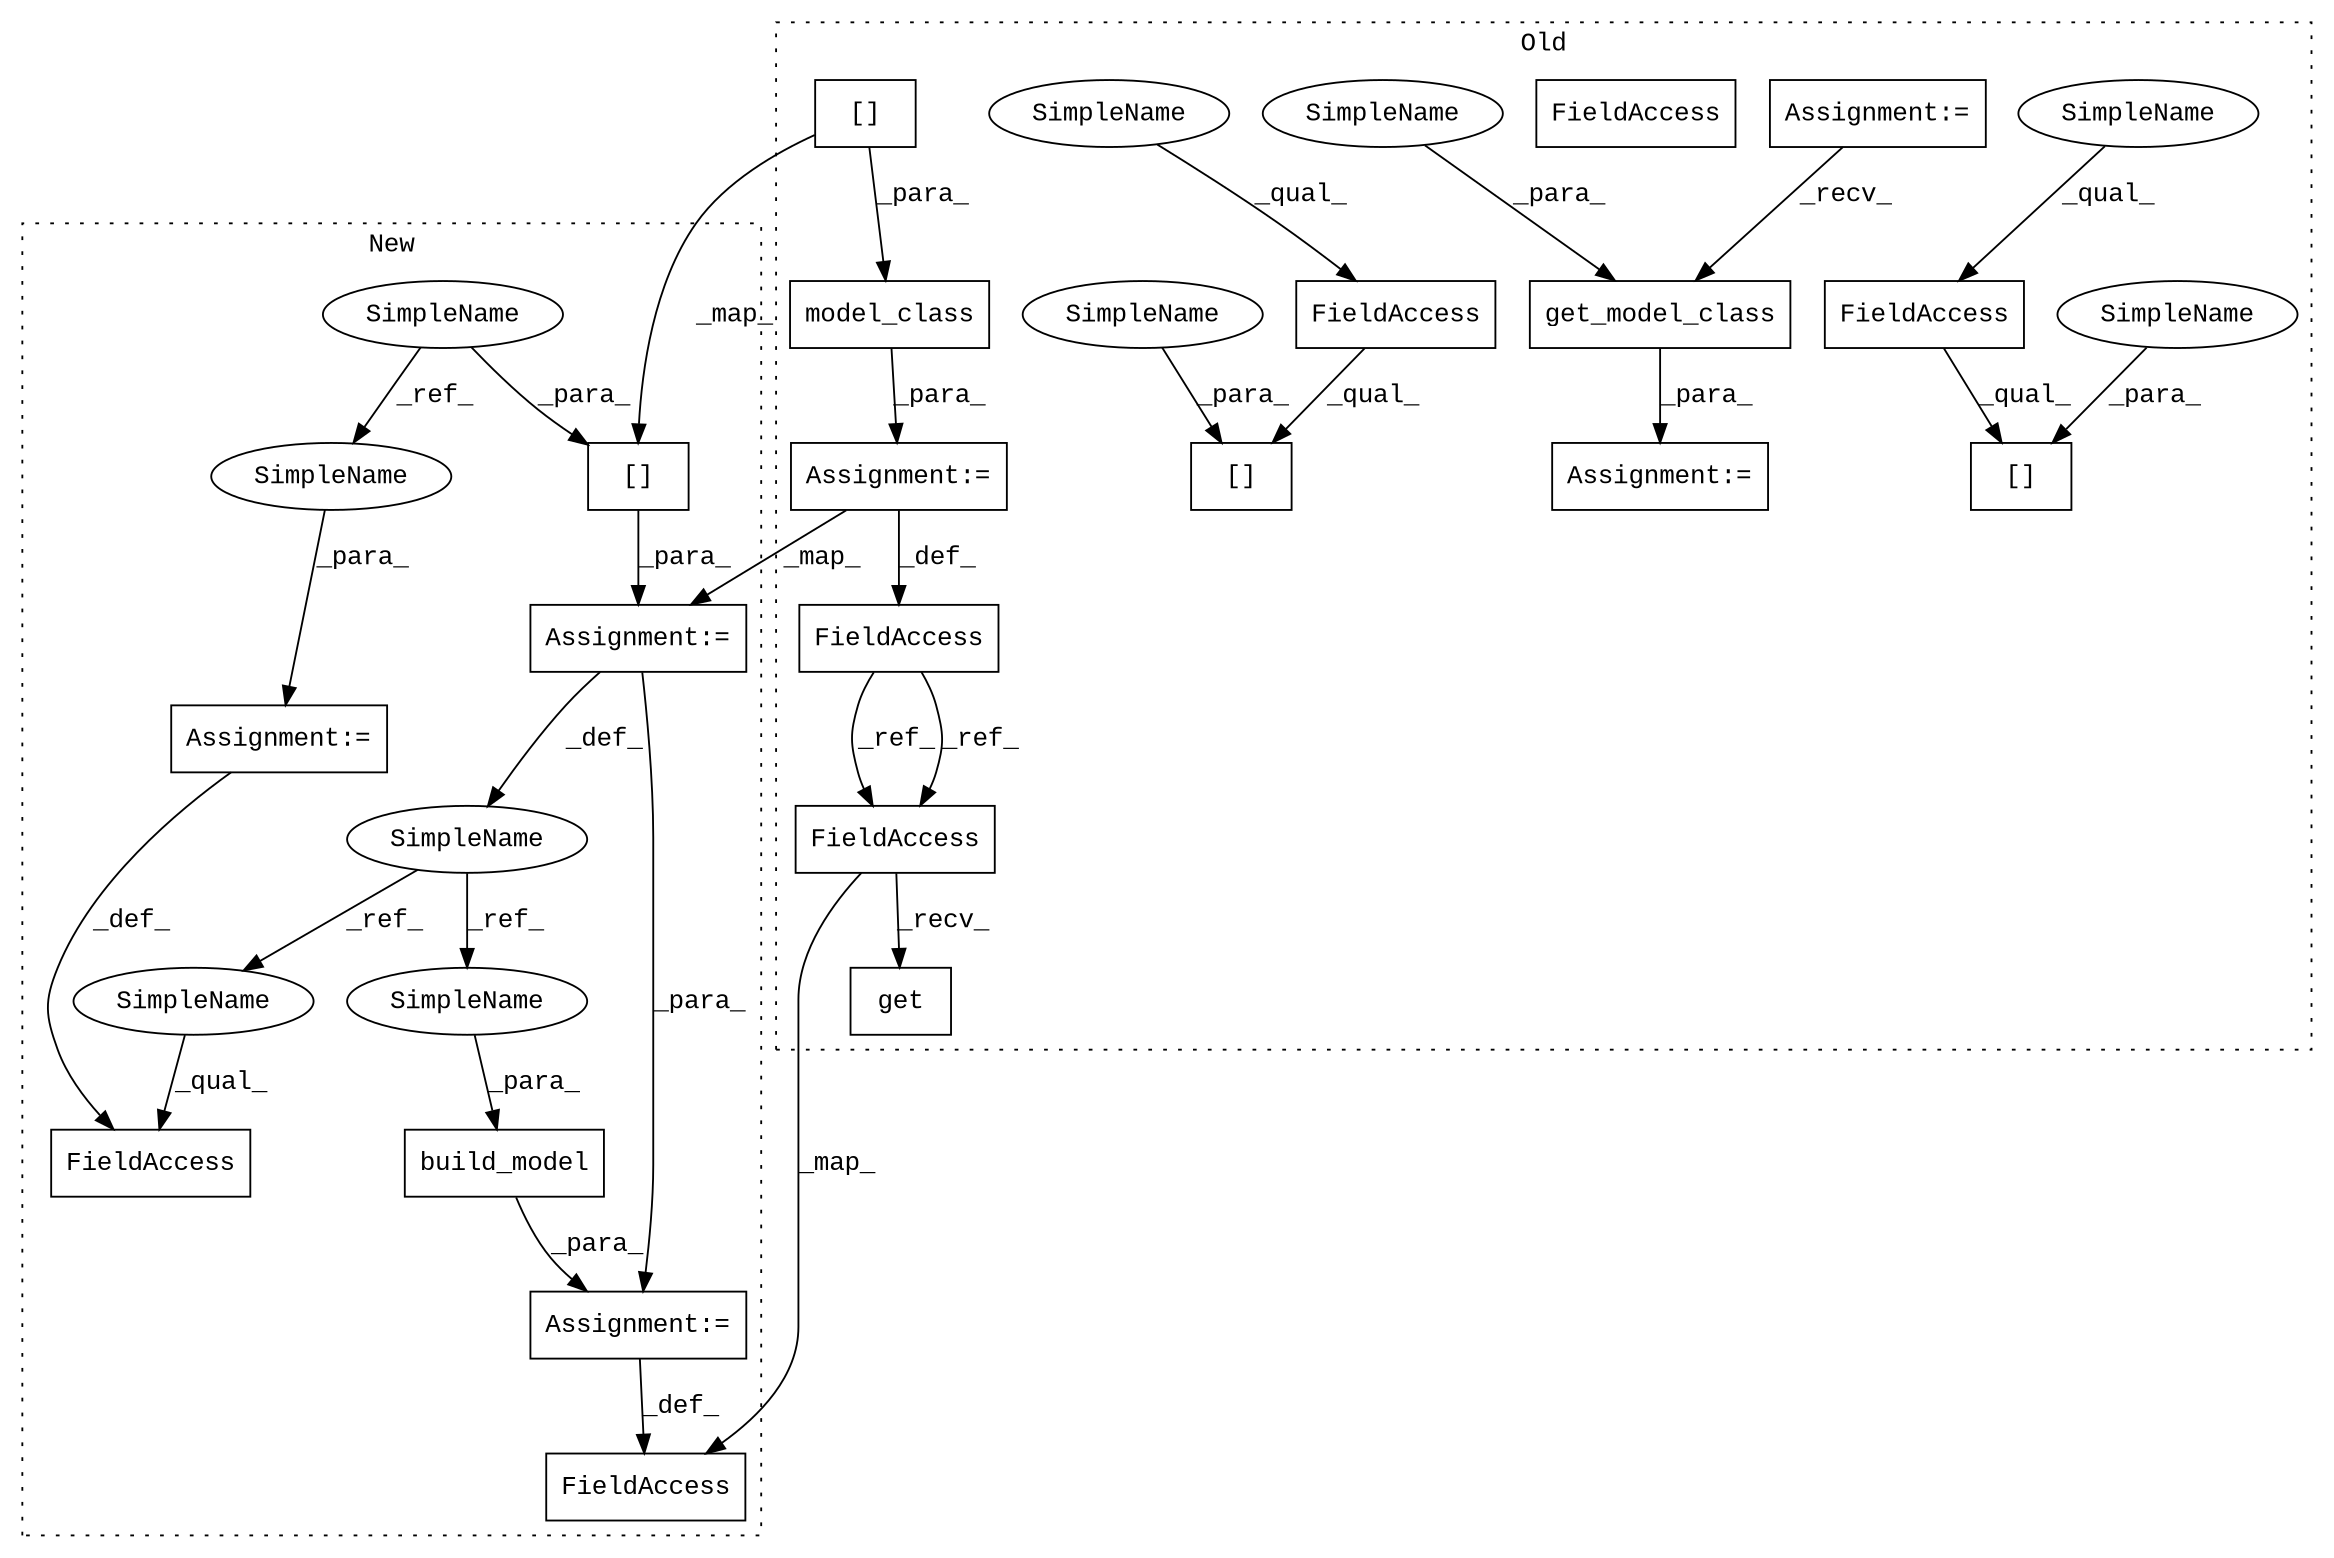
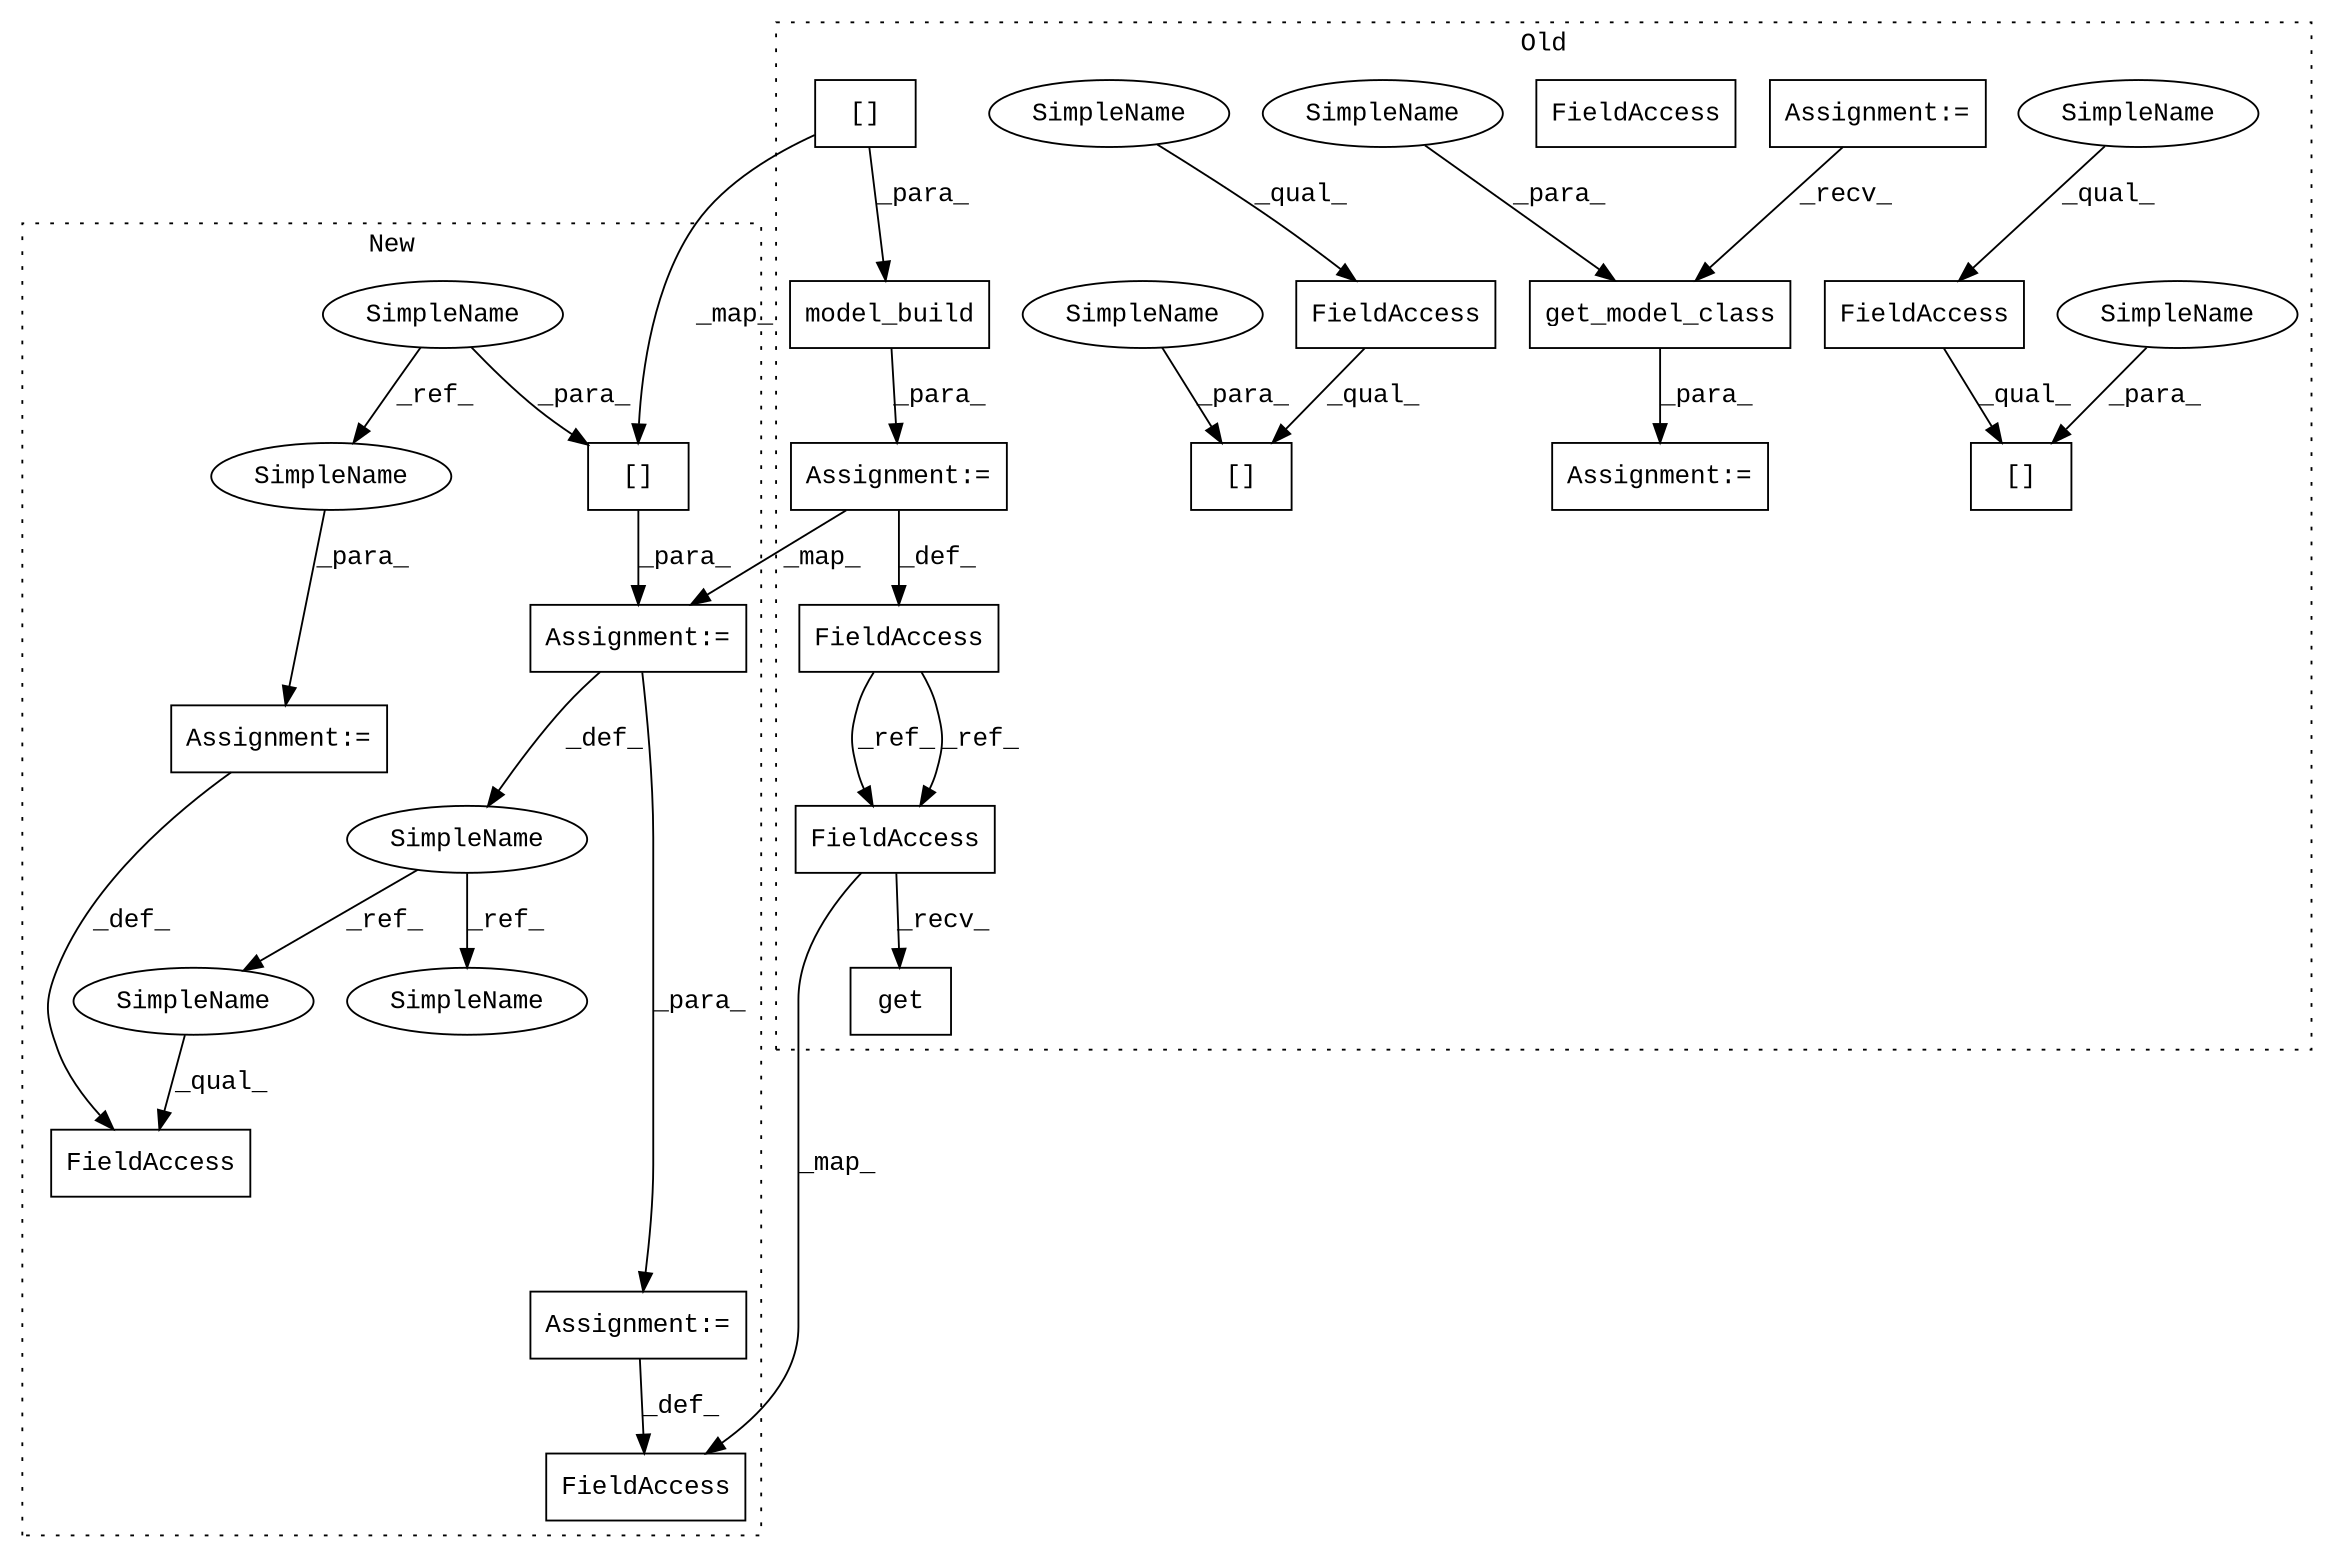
node "model_class": label "model_class" -> "model_build"
node "build_model": removed
